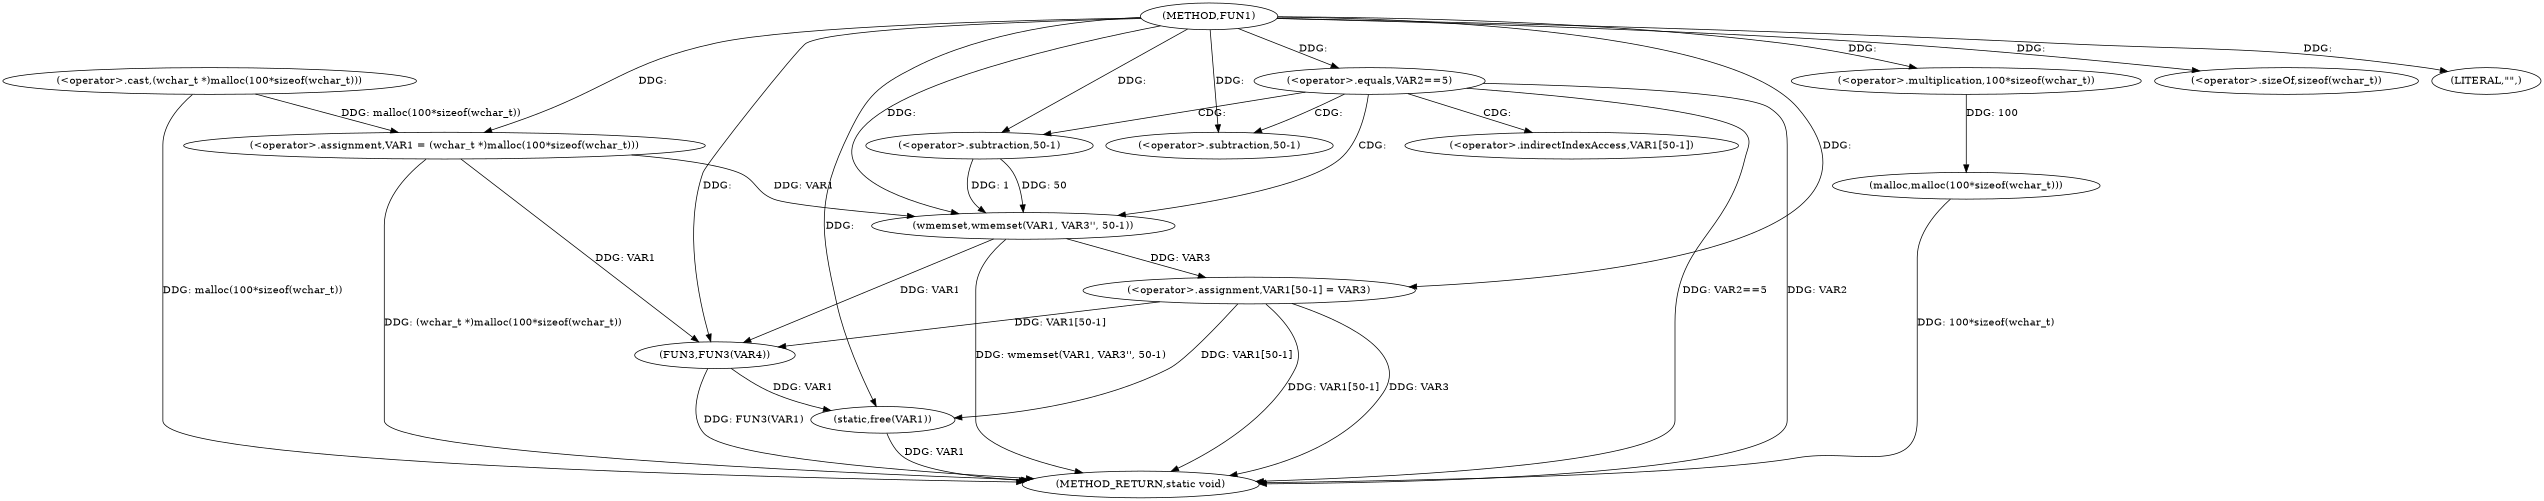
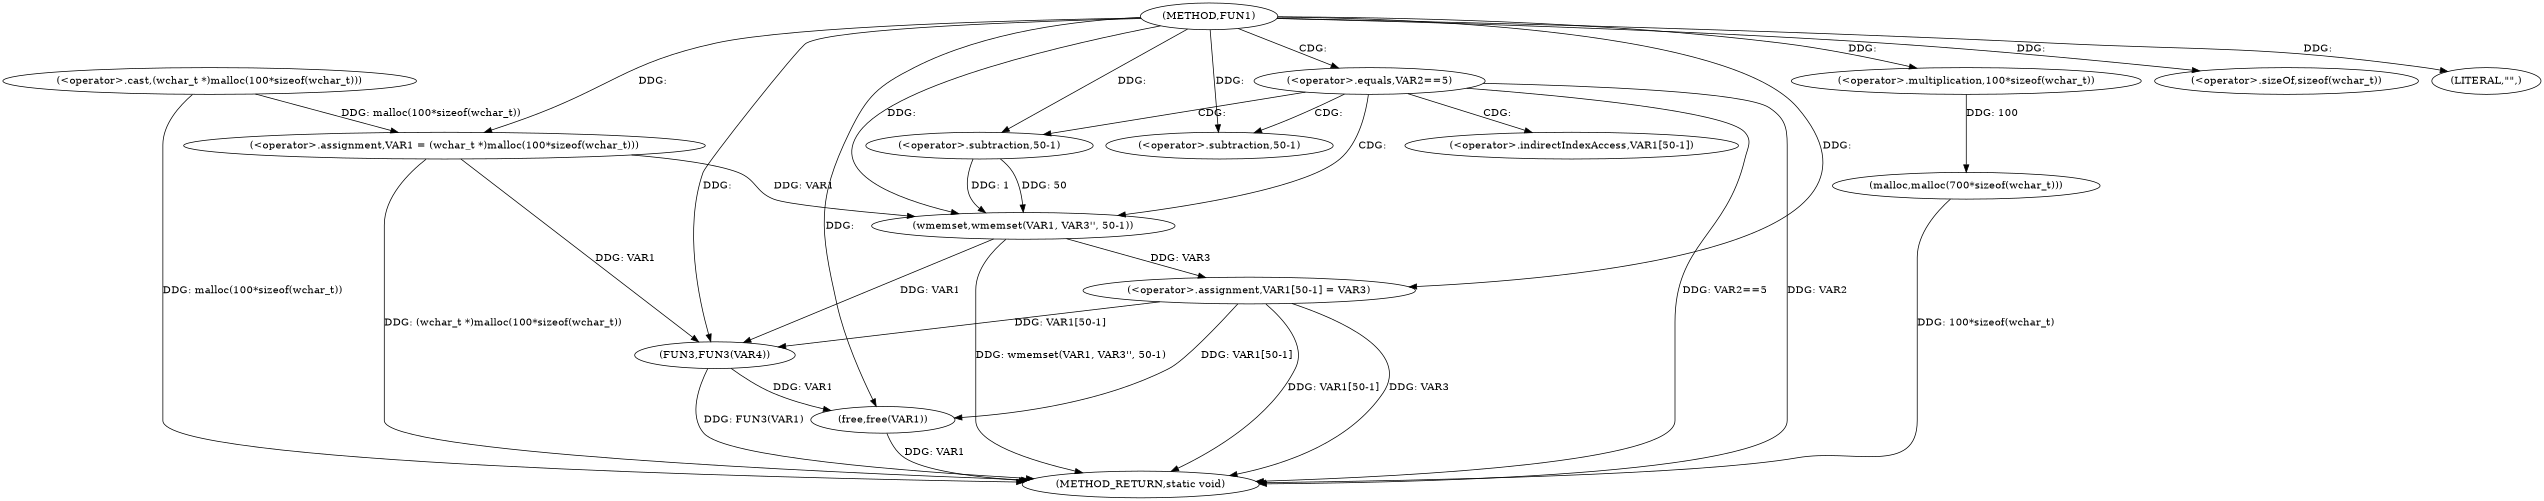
edge "(METHOD,FUN1)" -> "(<operator>.equals,VAR2==5)": label "DDG: " -> "CDG: "
node "(malloc,malloc(100*sizeof(wchar_t)))": label "(malloc,malloc(100*sizeof(wchar_t)))" -> "(malloc,malloc(700*sizeof(wchar_t)))"
node "(static,free(VAR1))": label "(static,free(VAR1))" -> "(free,free(VAR1))"
